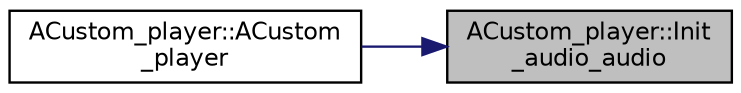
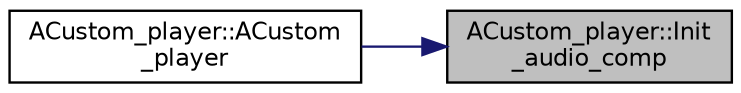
node "ACustom_player::Init _audio_audio": label "ACustom_player::Init _audio_audio" -> "ACustom_player::Init _audio_comp"
